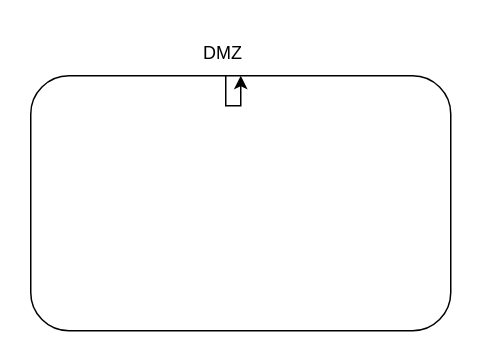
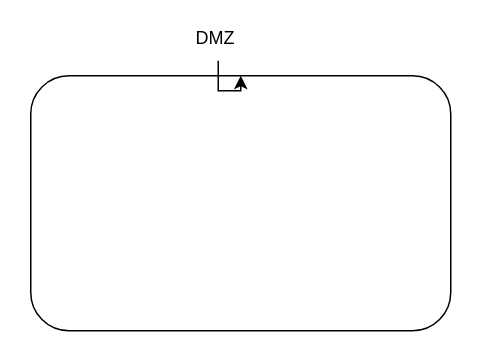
node "DMZ": moved (226, 53) -> (218, 38)
